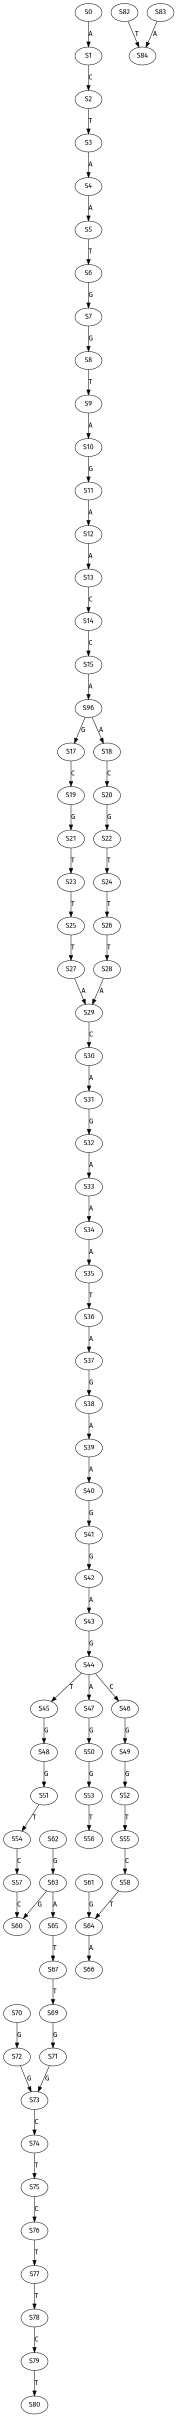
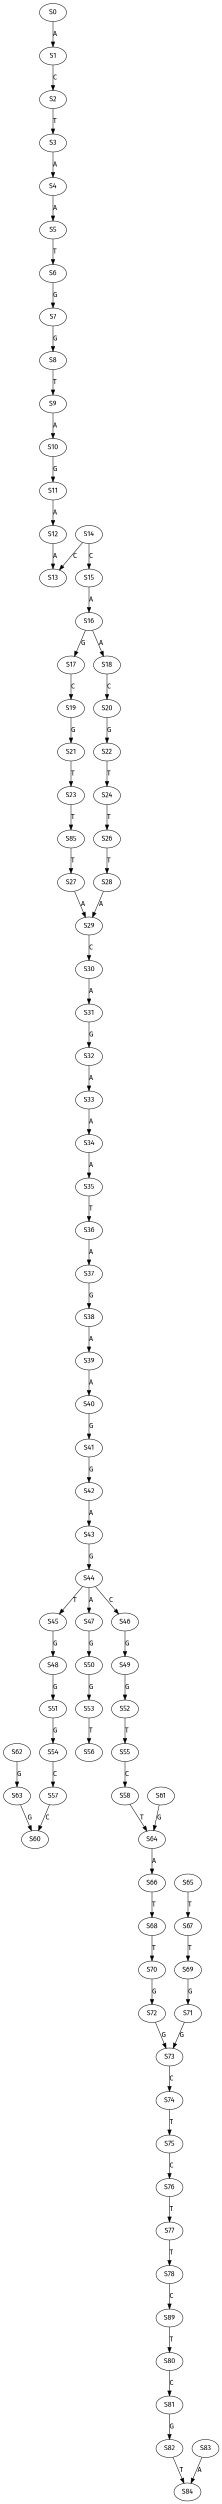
edge "S13" -> "S14": reversed
node "S96": label "S96" -> "S16"
node "S25": label "S25" -> "S85"
edge "S51" -> "S54": label "T" -> "G"
edge "S63" -> "S65": removed, label "A"
node "S68": added
node "S79": label "S79" -> "S89"
node "S81": added
